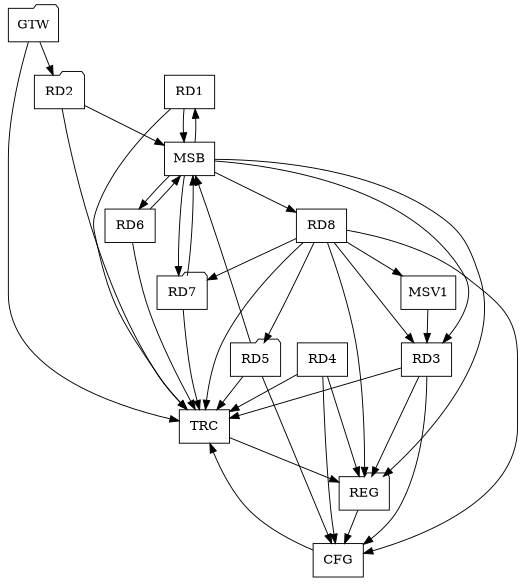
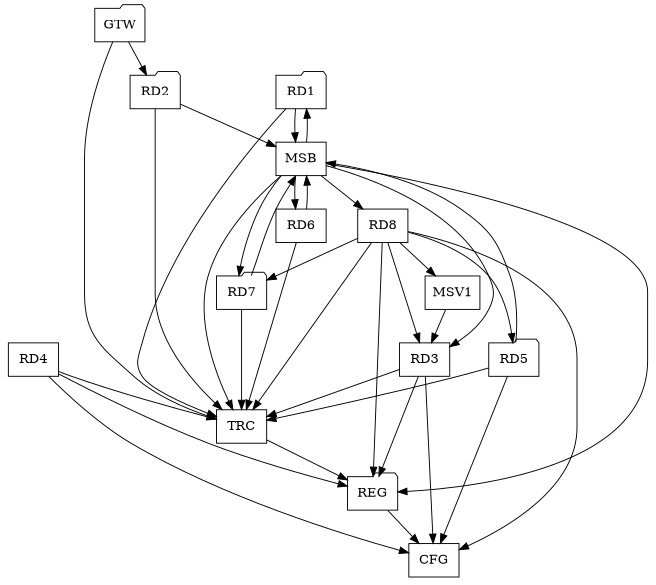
node "RD1": shape box -> folder
edge "CFG" -> "TRC": now "MSB" -> "TRC"
